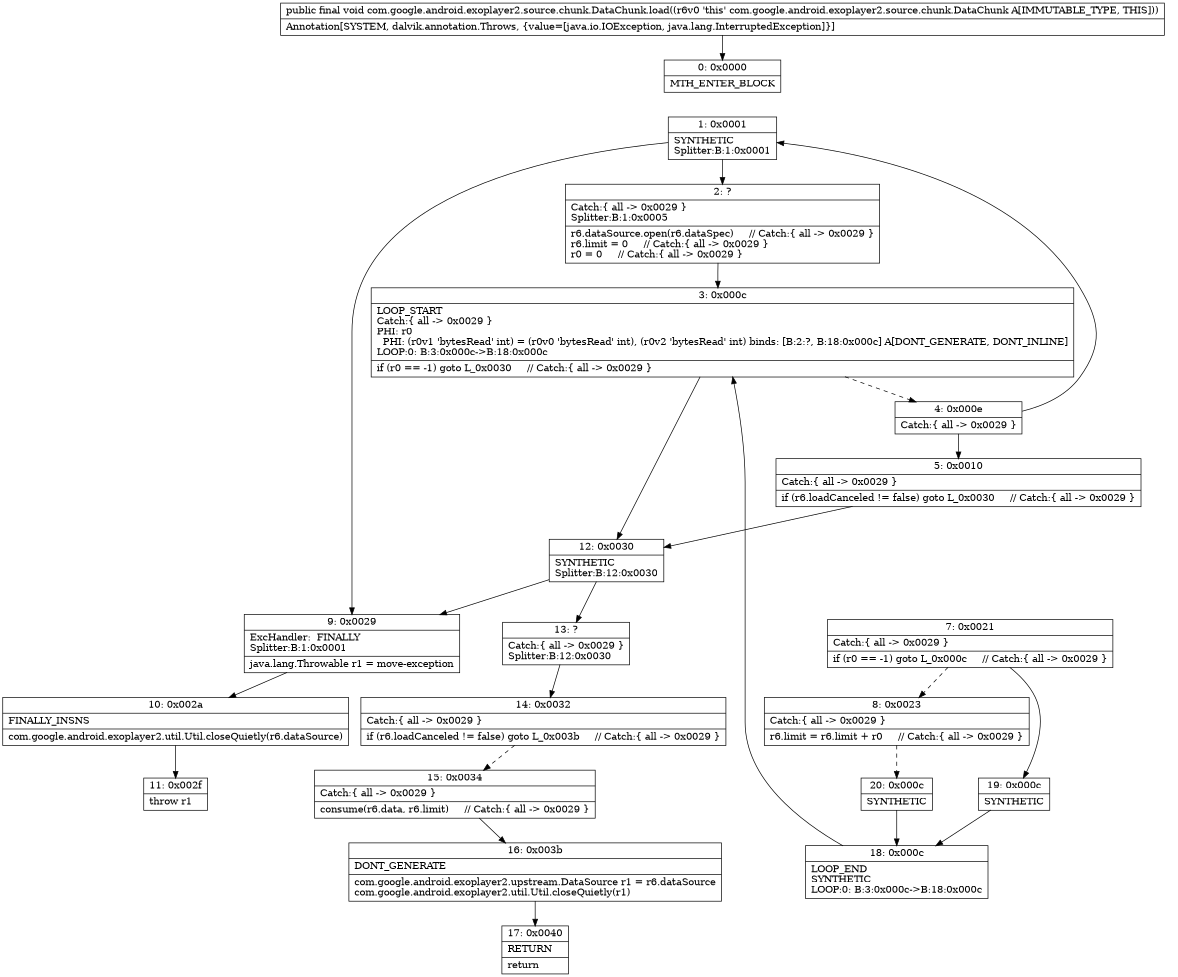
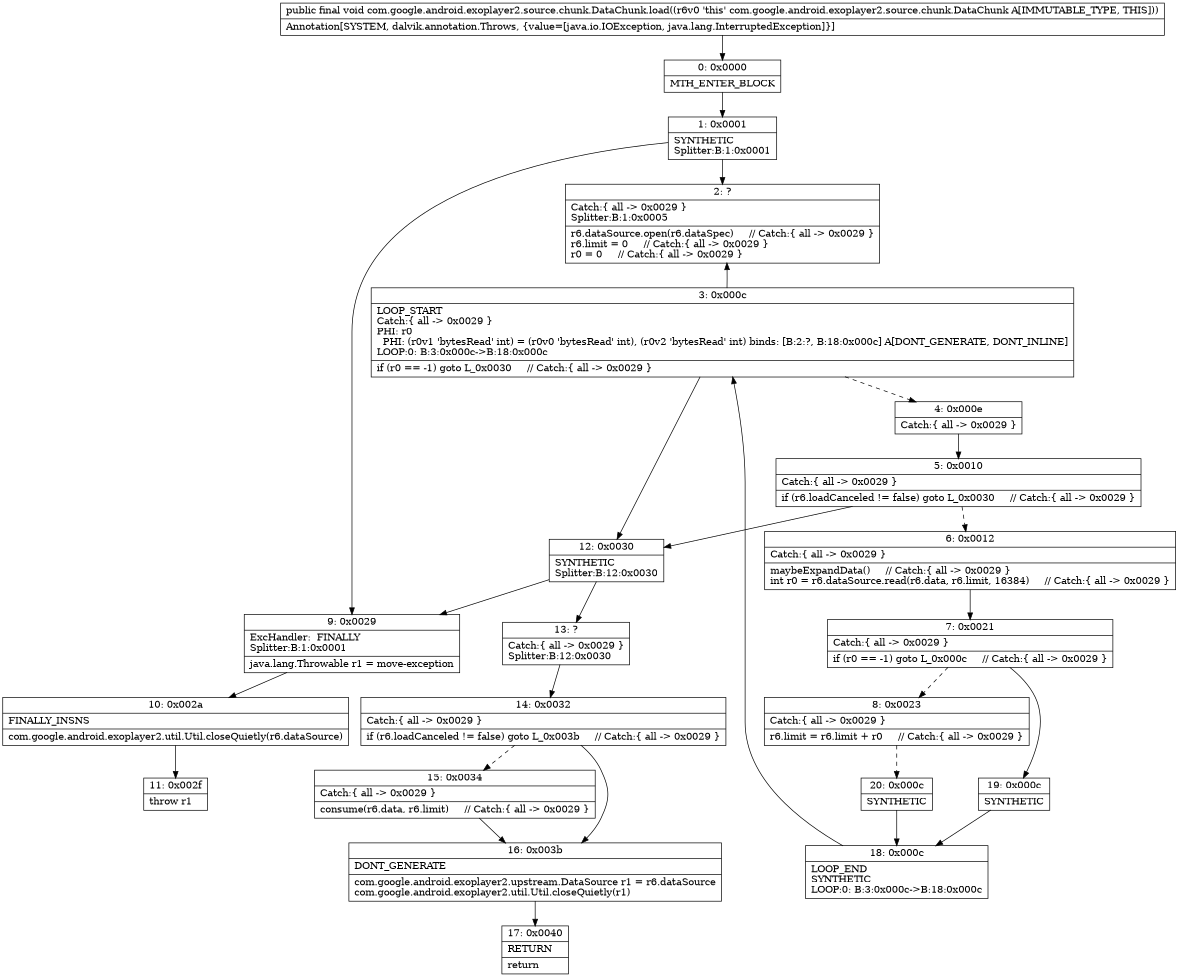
edge "4: 0x000e" -> "1: 0x0001": now "0: 0x0000" -> "1: 0x0001"
edge "2: ?" -> "3: 0x000c": reversed
node "6: 0x0012": added
edge "14: 0x0032" -> "16: 0x003b": added
